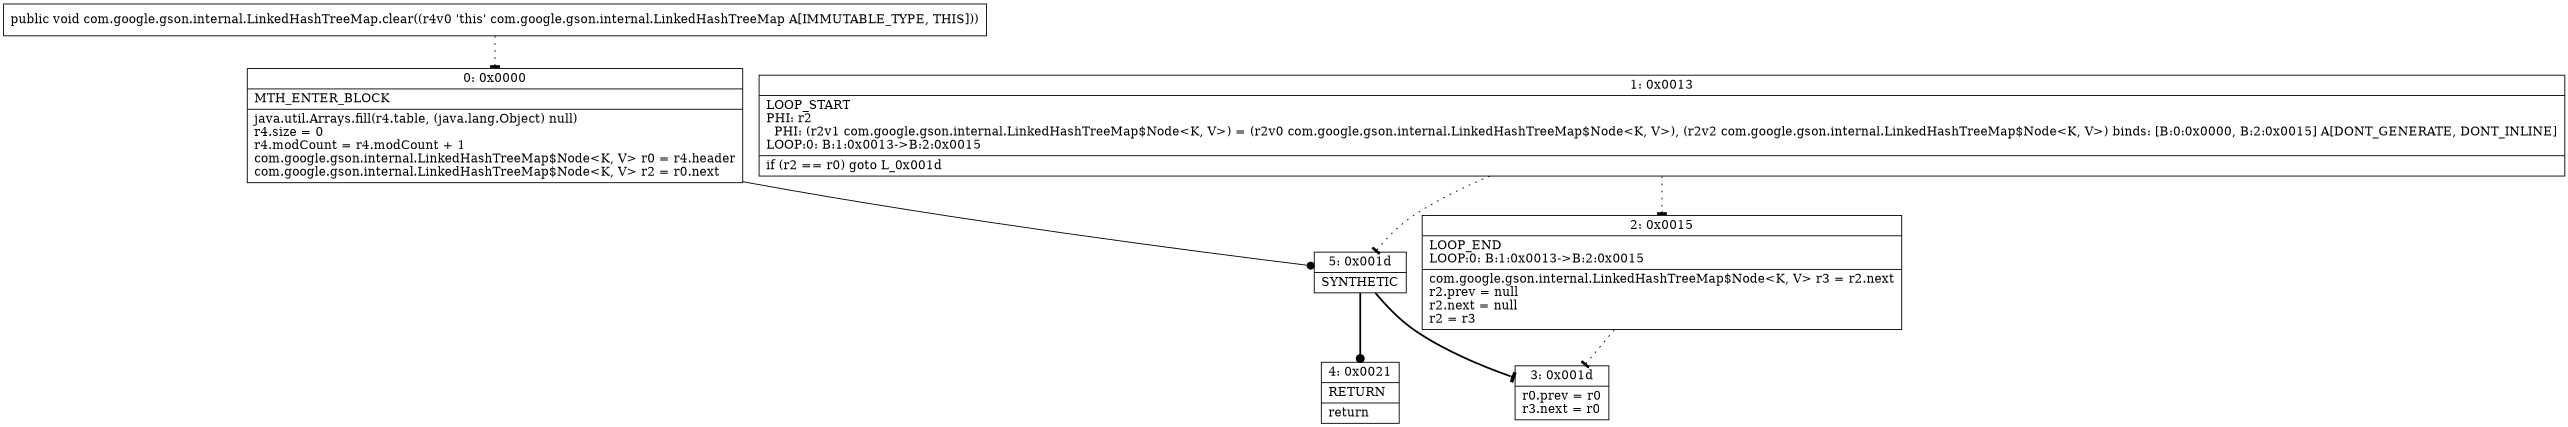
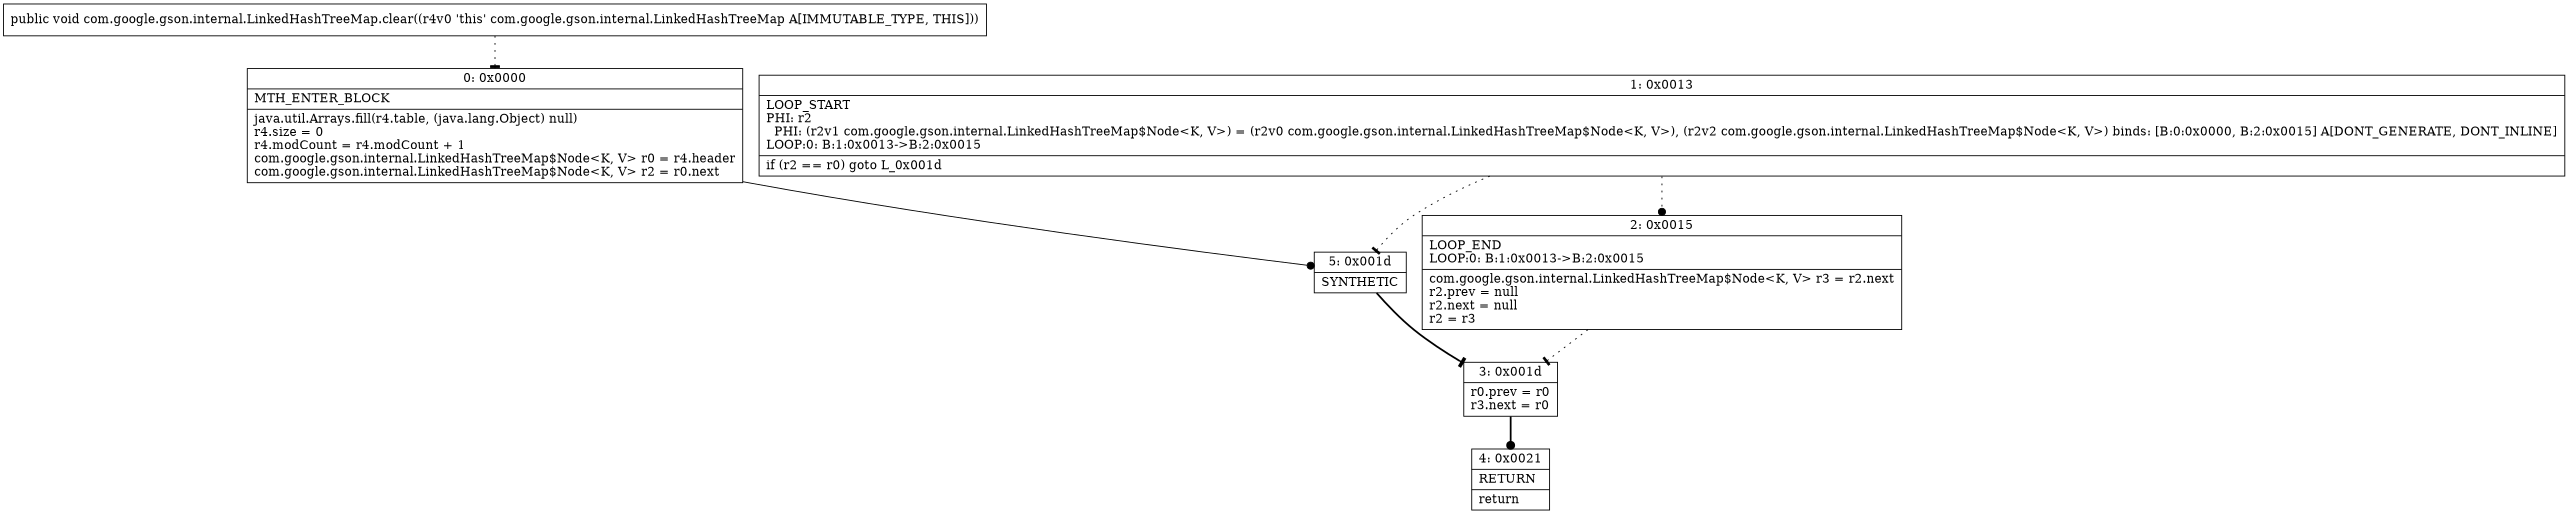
edge "1: 0x0013" -> "2: 0x0015": arrowhead tee -> dot
edge "5: 0x001d" -> "4: 0x0021": now "3: 0x001d" -> "4: 0x0021"
